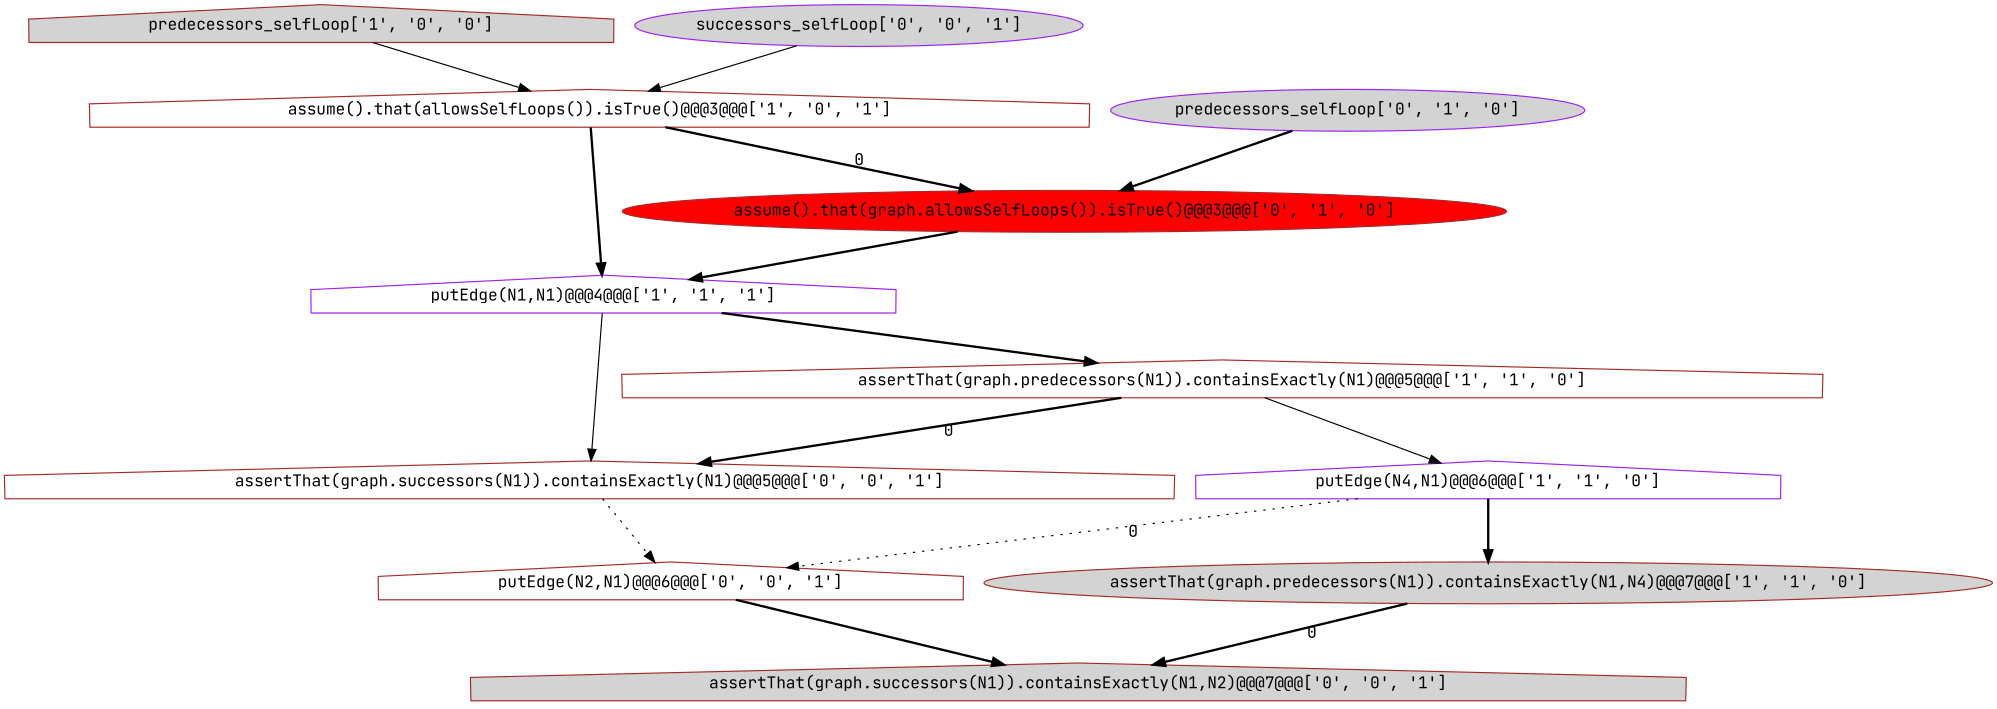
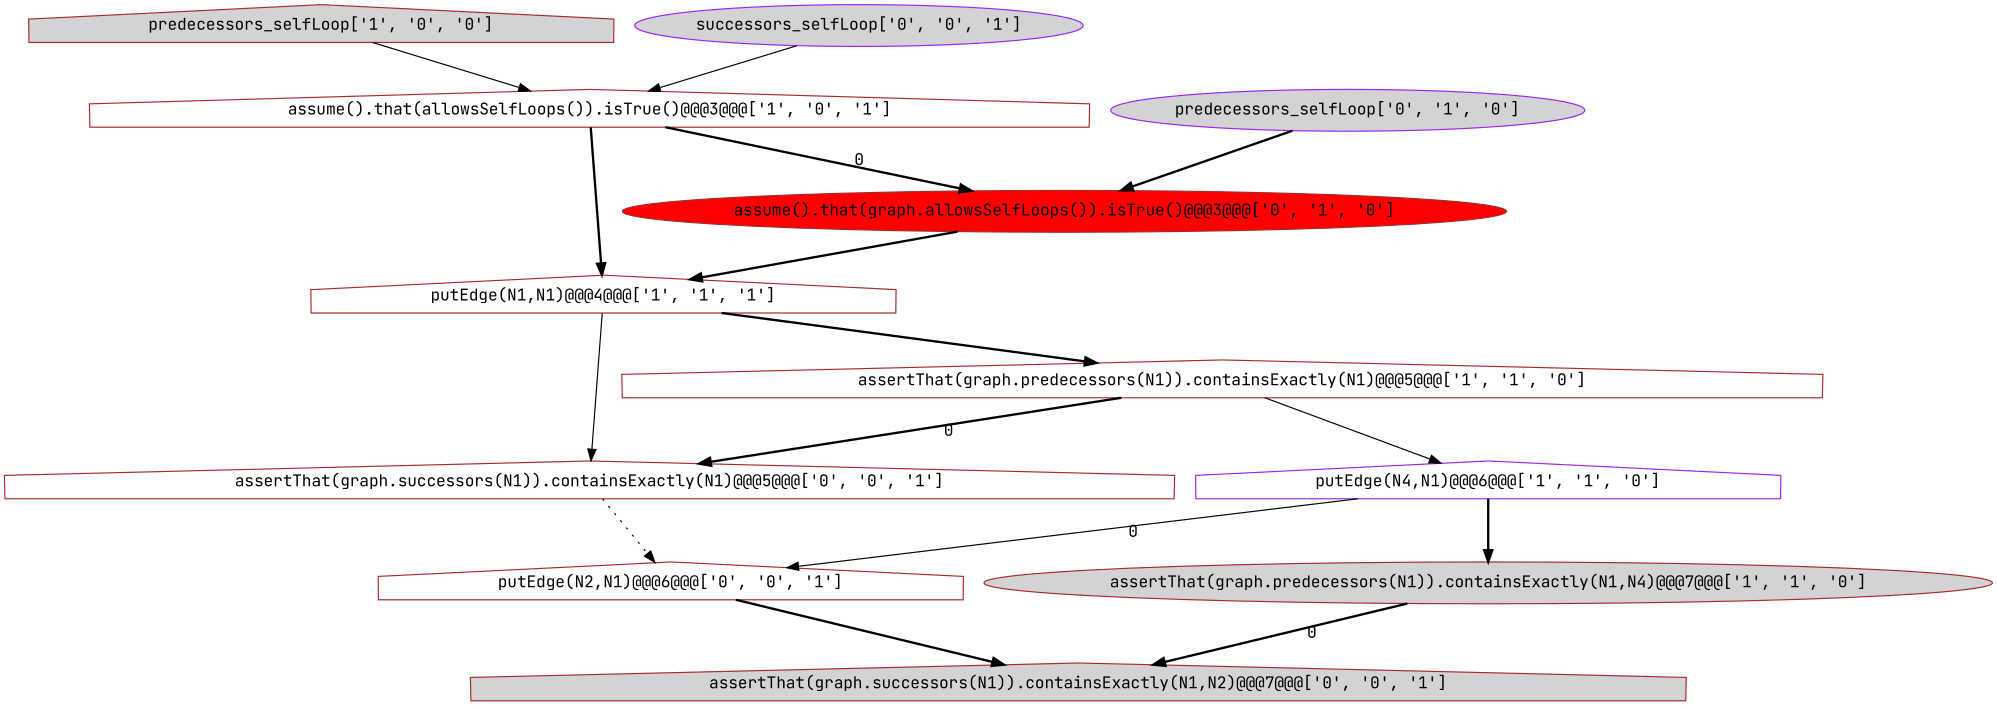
node "putEdge(N1,N1)@@@4@@@['1', '1', '1']": color purple -> brown
edge "putEdge(N4,N1)@@@6@@@['1', '1', '0']" -> "putEdge(N2,N1)@@@6@@@['0', '0', '1']": style dotted -> solid
